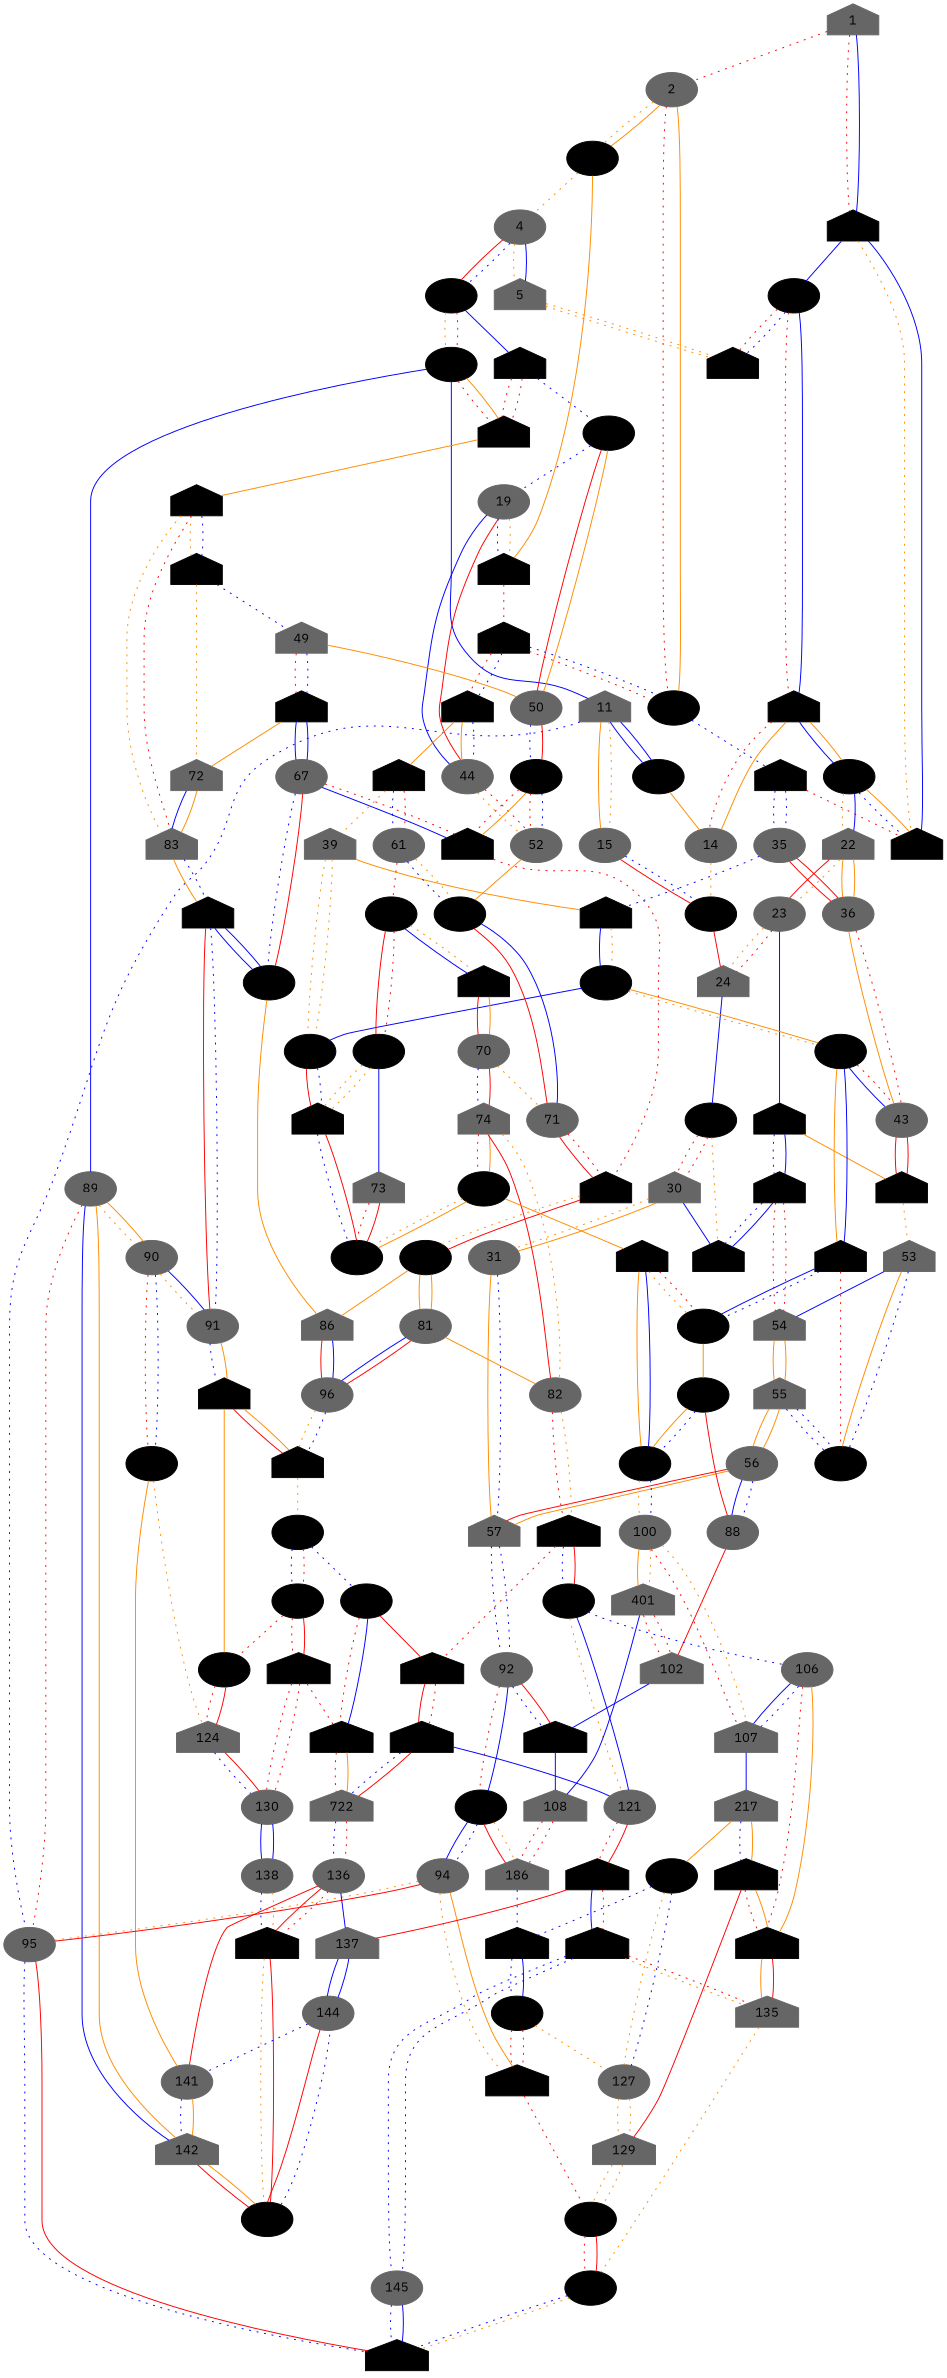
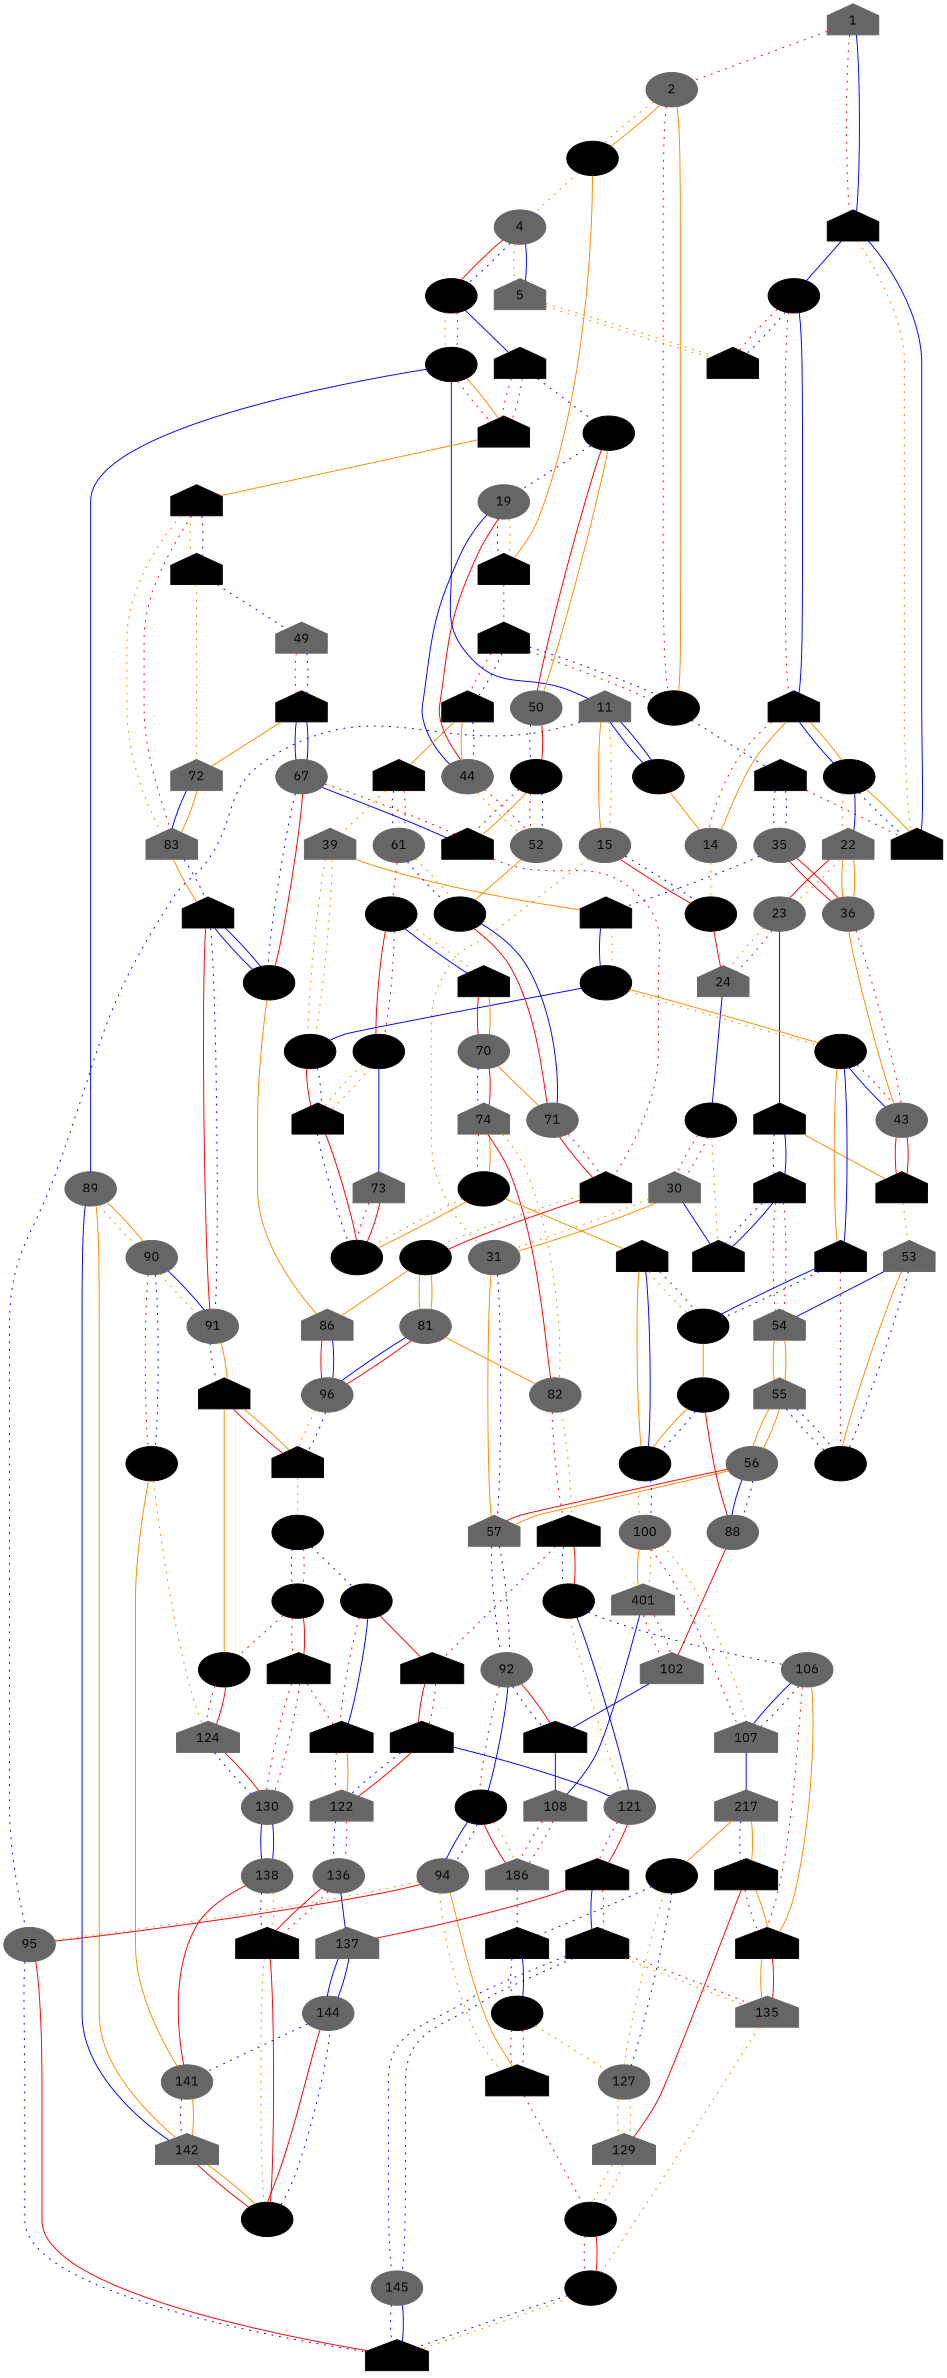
edge "49" -- "50": removed
edge "15" -- "31": added
edge "70" -- "71": style dotted -> solid
edge "89" -- "95": removed
node "722": label "722" -> "122"
edge "136" -- "141": now "138" -- "141"
